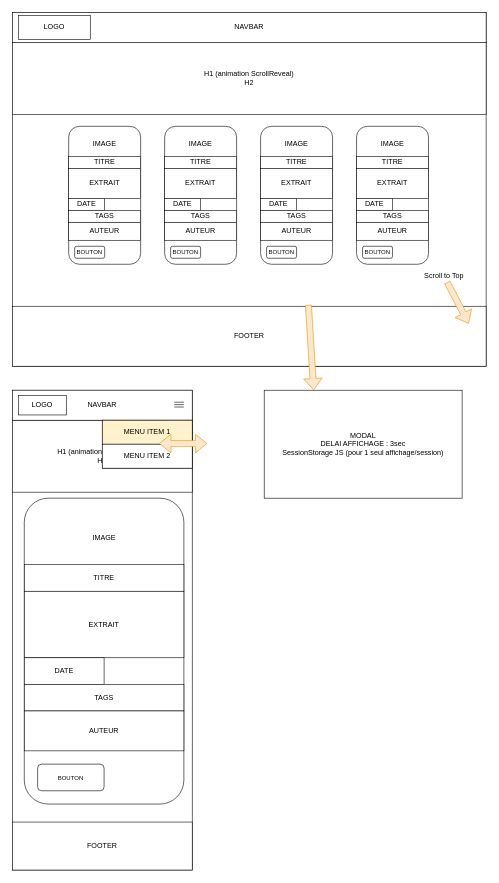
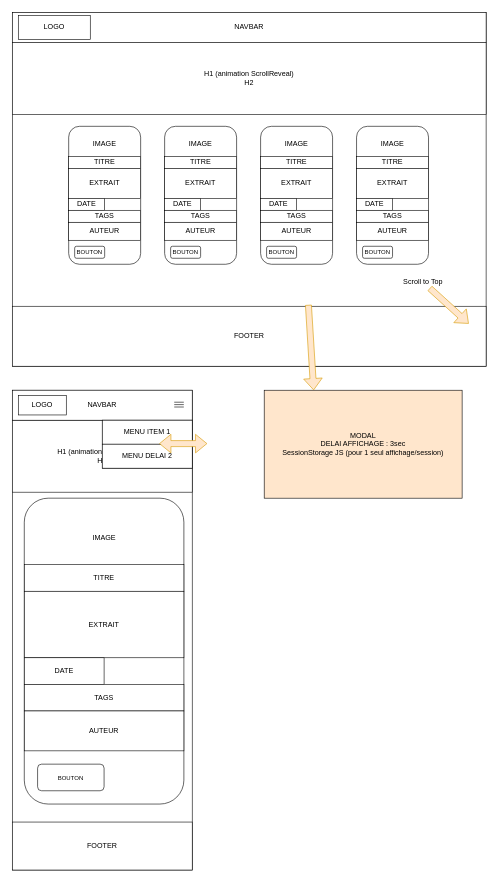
node "Scroll to Top": moved (444, 276) -> (423, 282)
node "MENU ITEM 1": fillcolor #fff2cc -> #ffffff
node "MODAL DELAI AFFICHAGE : 3sec SessionStorage JS (pour 1 seul affichage/session)": fillcolor #ffffff -> #ffe6cc
node "MENU ITEM 2": label "MENU ITEM 2" -> "MENU DELAI 2"
